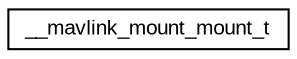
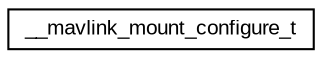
node "__mavlink_mount_mount_t": label "__mavlink_mount_mount_t" -> "__mavlink_mount_configure_t"
